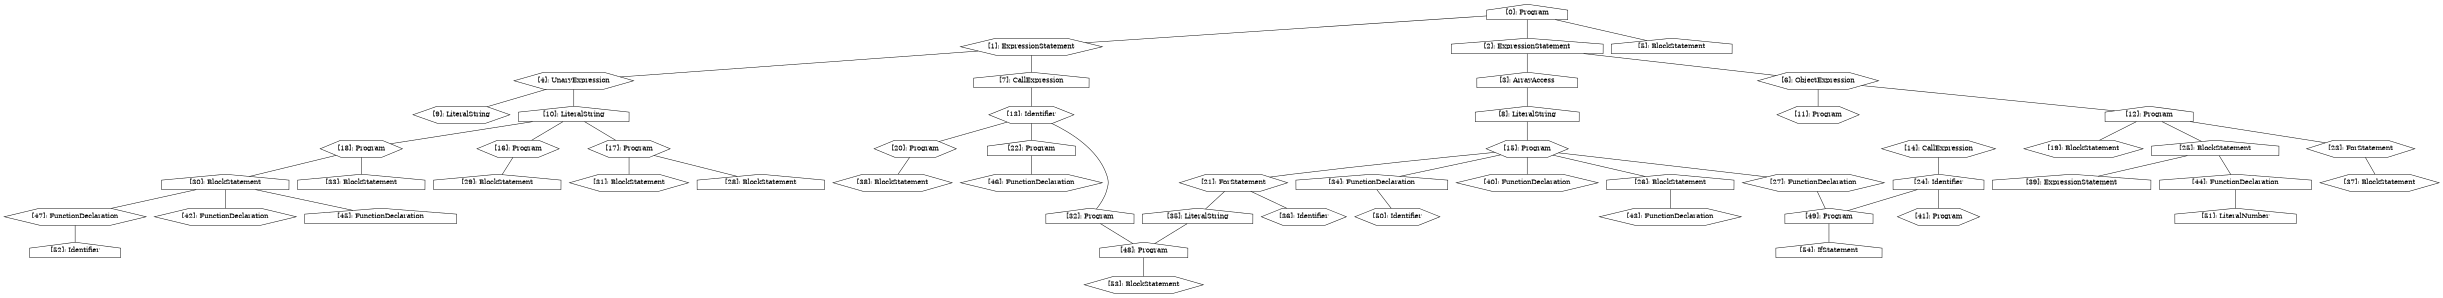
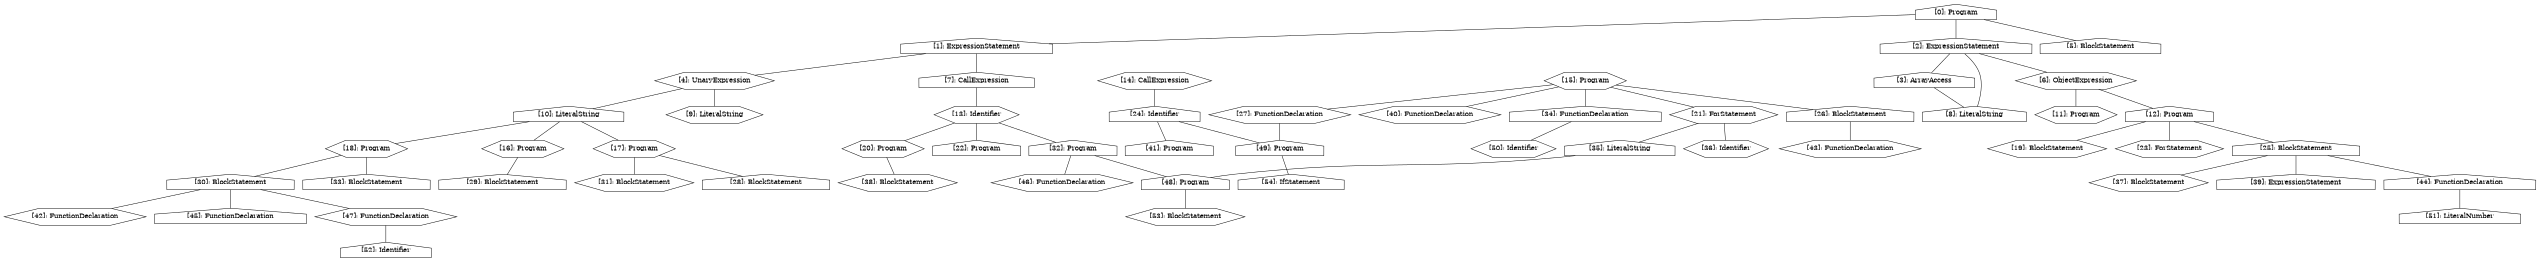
node "[1]: ExpressionStatement": shape hexagon -> house
edge "[8]: LiteralString" -- "[15]: Program": now "[8]: LiteralString" -- "[2]: ExpressionStatement"
edge "[22]: Program" -- "[46]: FunctionDeclaration": now "[32]: Program" -- "[46]: FunctionDeclaration"
edge "[23]: ForStatement" -- "[37]: BlockStatement": now "[25]: BlockStatement" -- "[37]: BlockStatement"
node "[41]: Program": shape hexagon -> house
